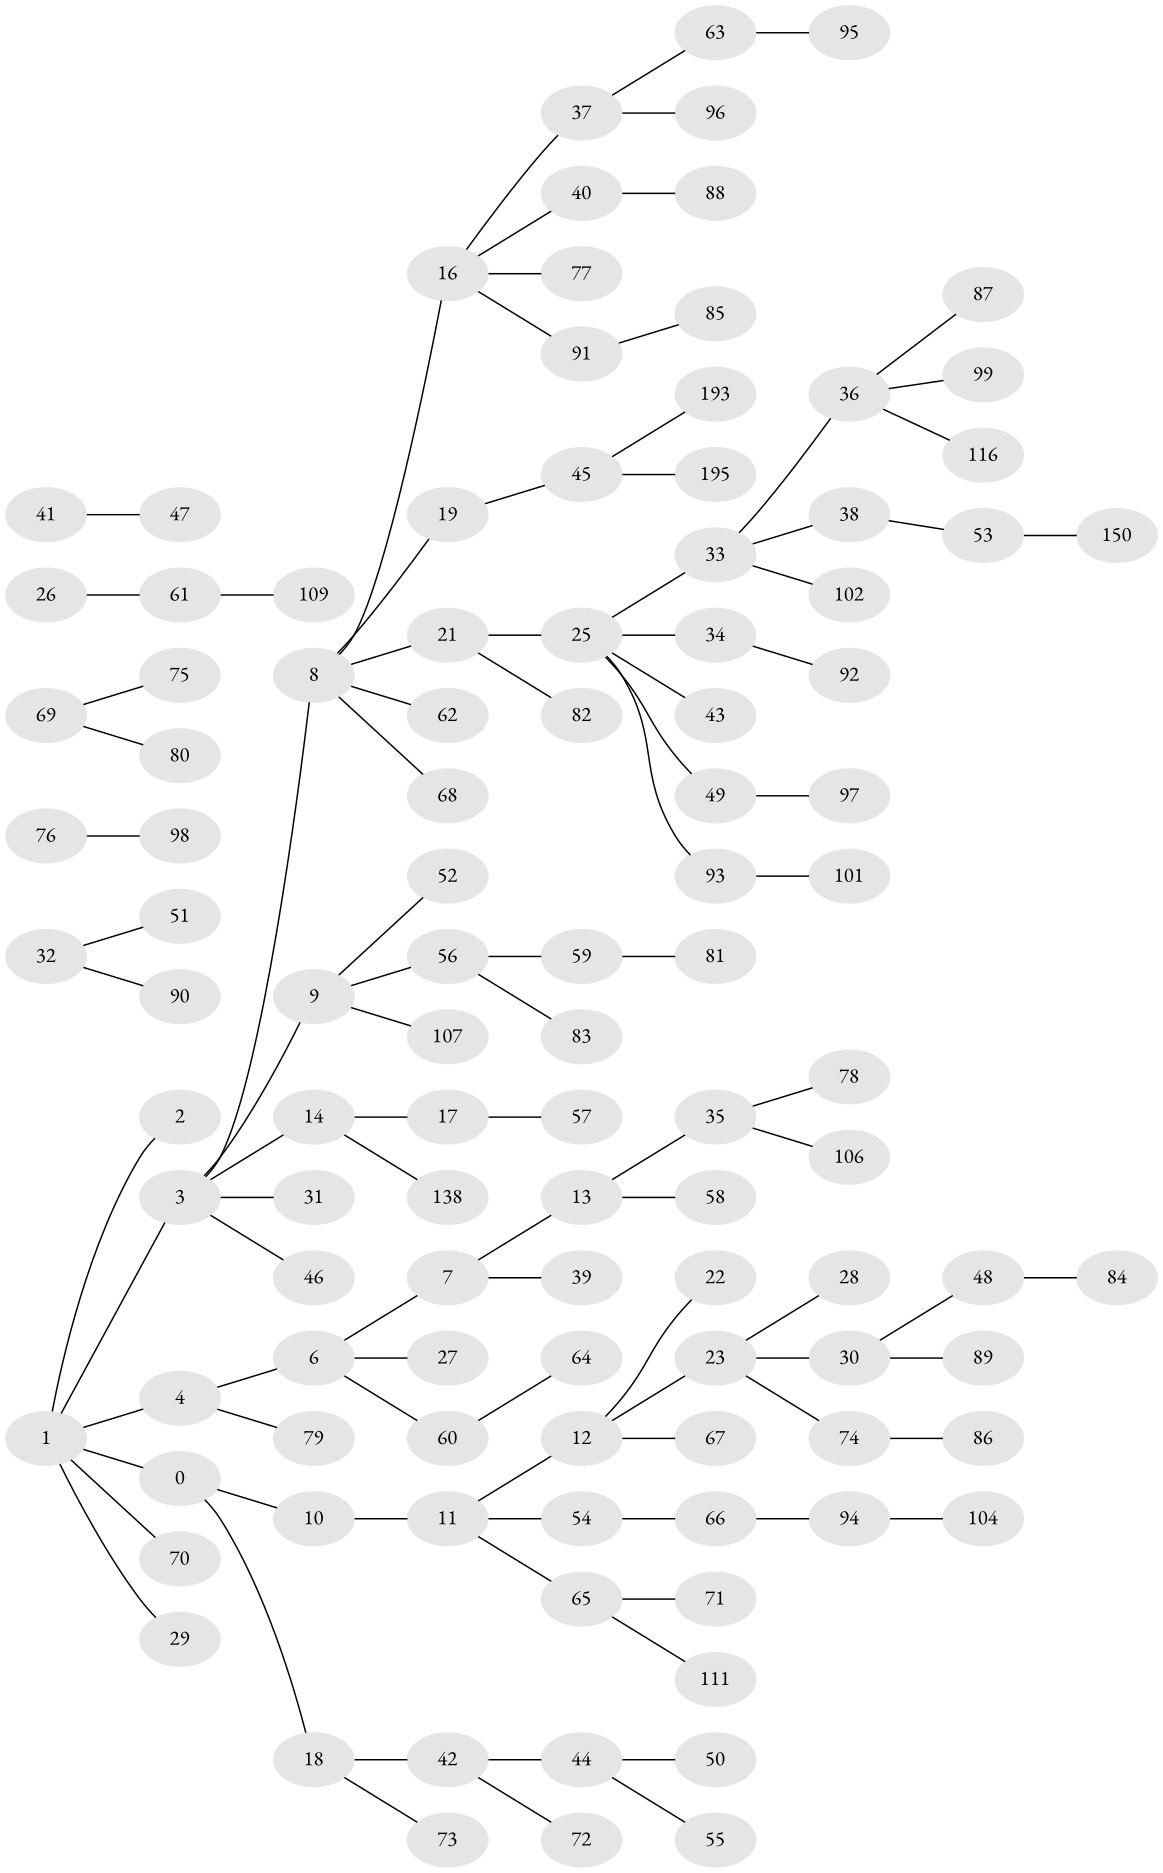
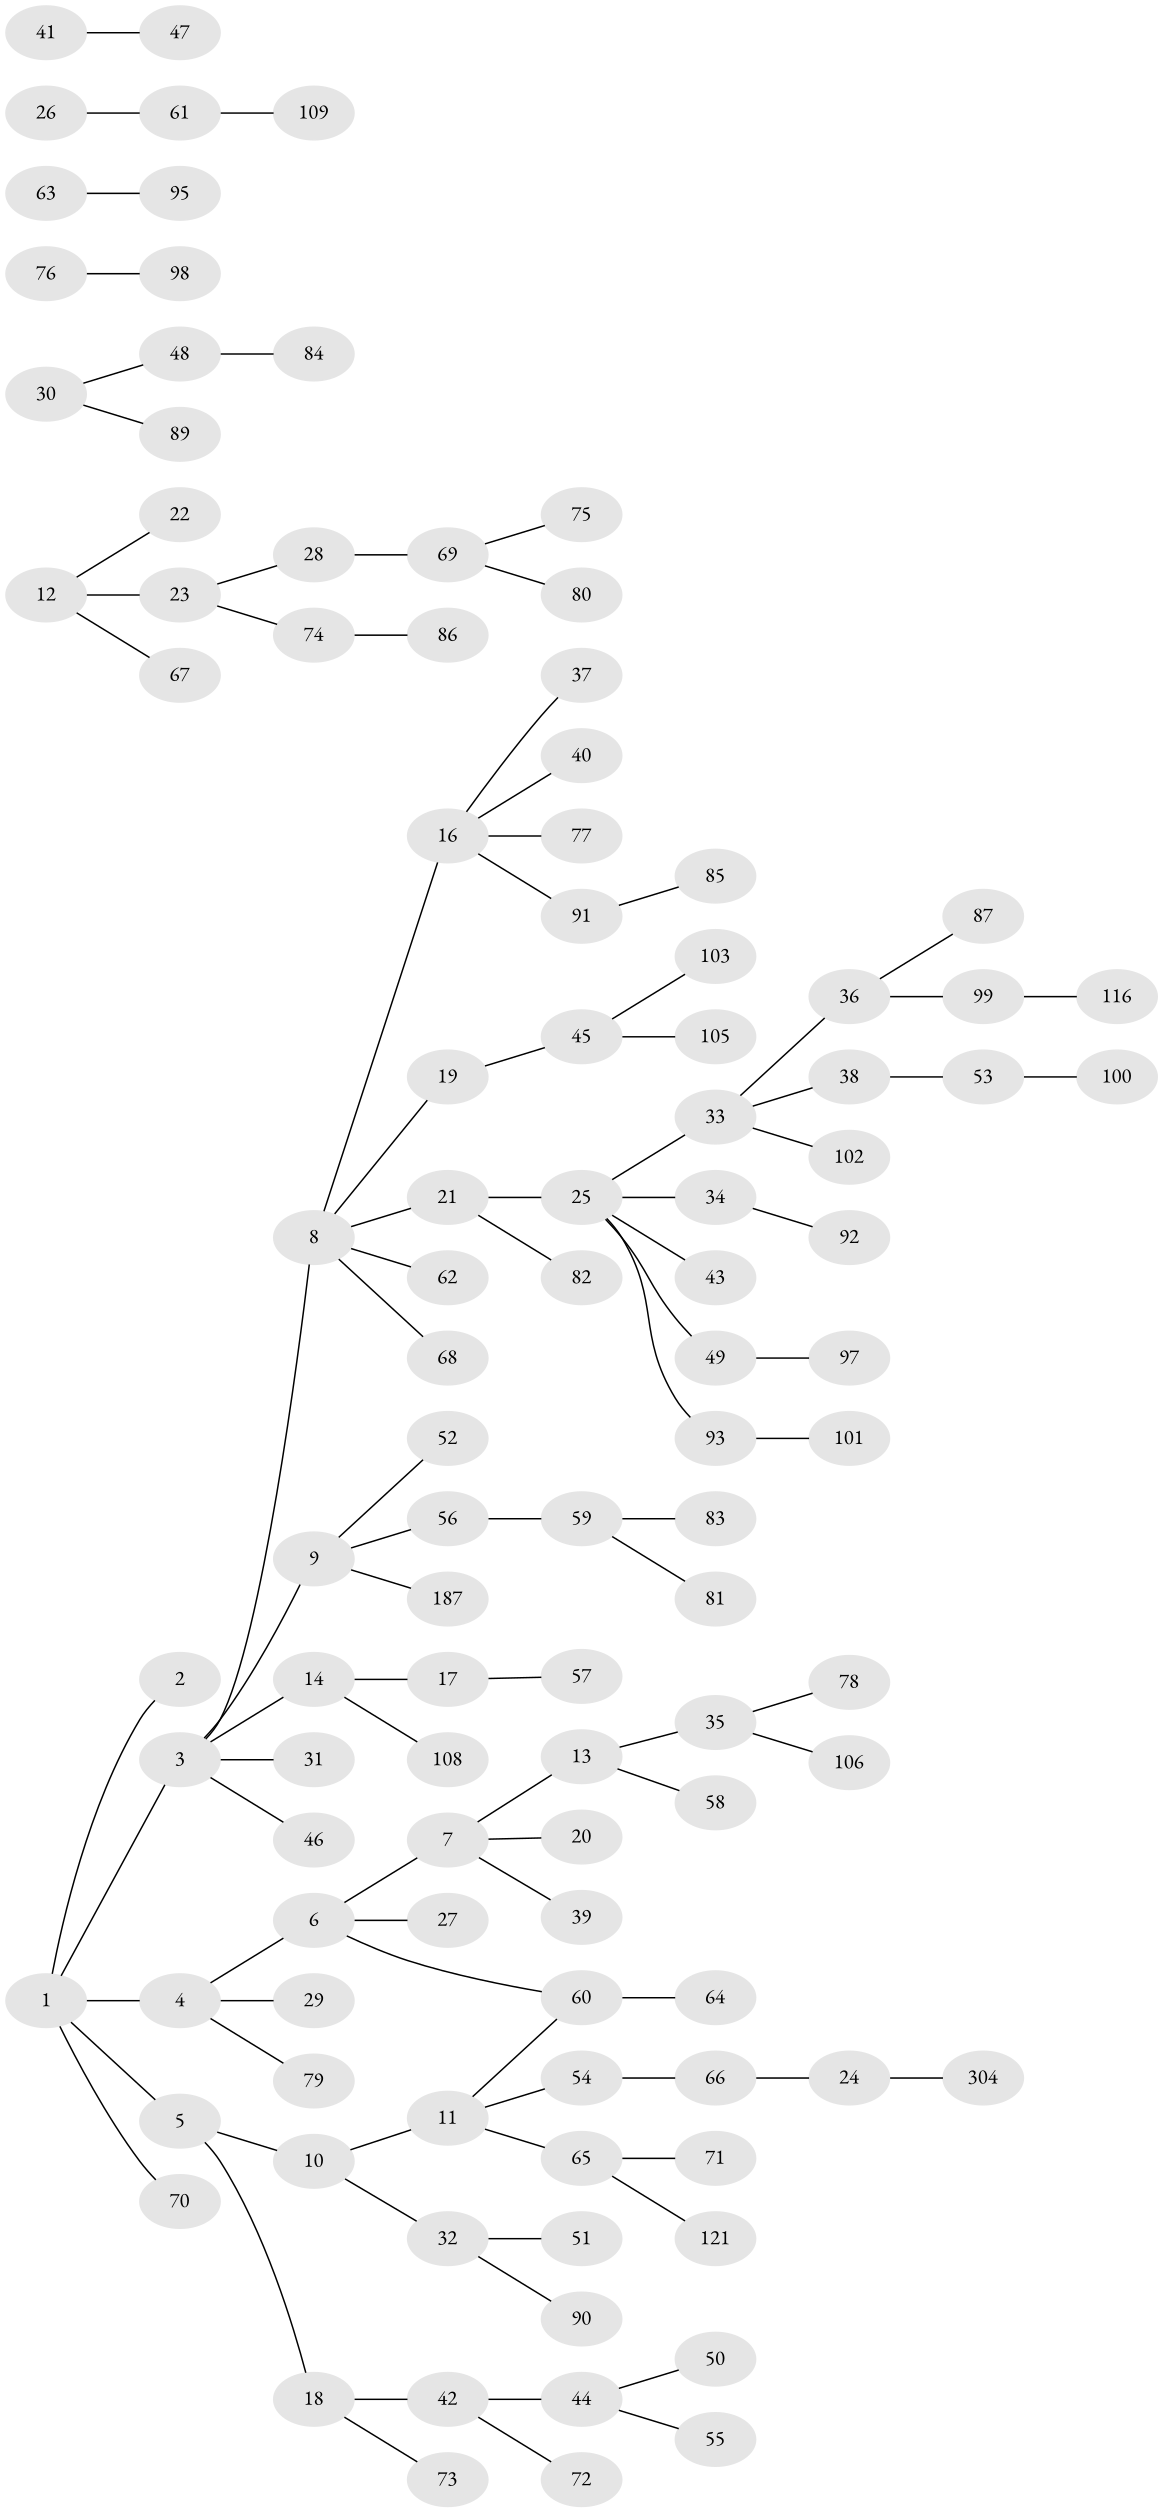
edge "63" -- "37": removed
node "96": removed
node "88": removed
node "193": label "193" -> "103"
edge "36" -- "116": now "99" -- "116"
node "195": label "195" -> "105"
node "150": label "150" -> "100"
edge "28" -- "69": added
edge "56" -- "83": now "59" -- "83"
node "107": label "107" -> "187"
node "138": label "138" -> "108"
edge "23" -- "30": removed
node "0": label "0" -> "5"
edge "12" -- "11": now "60" -- "11"
node "94": label "94" -> "24"
node "104": label "104" -> "304"
edge "1" -- "29": now "4" -- "29"
node "111": label "111" -> "121"
node "20": added
edge "10" -- "32": added
